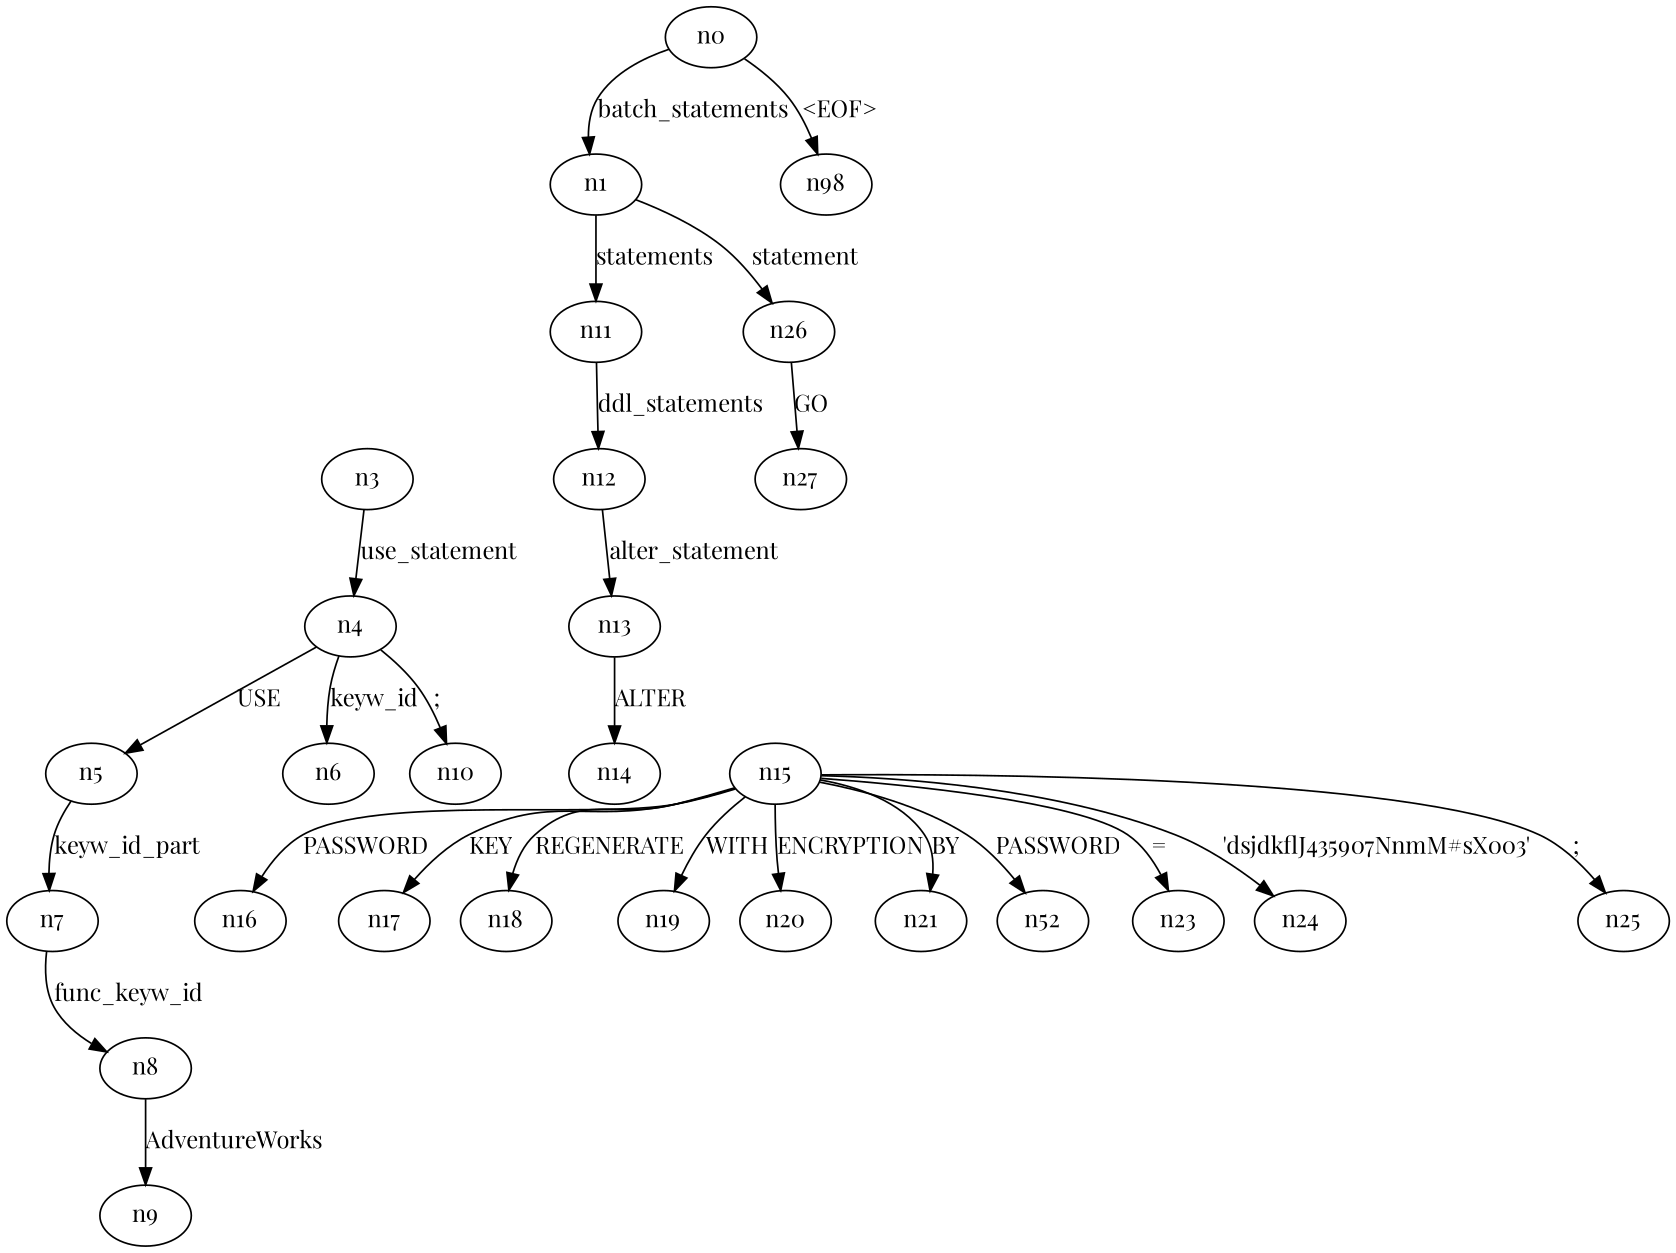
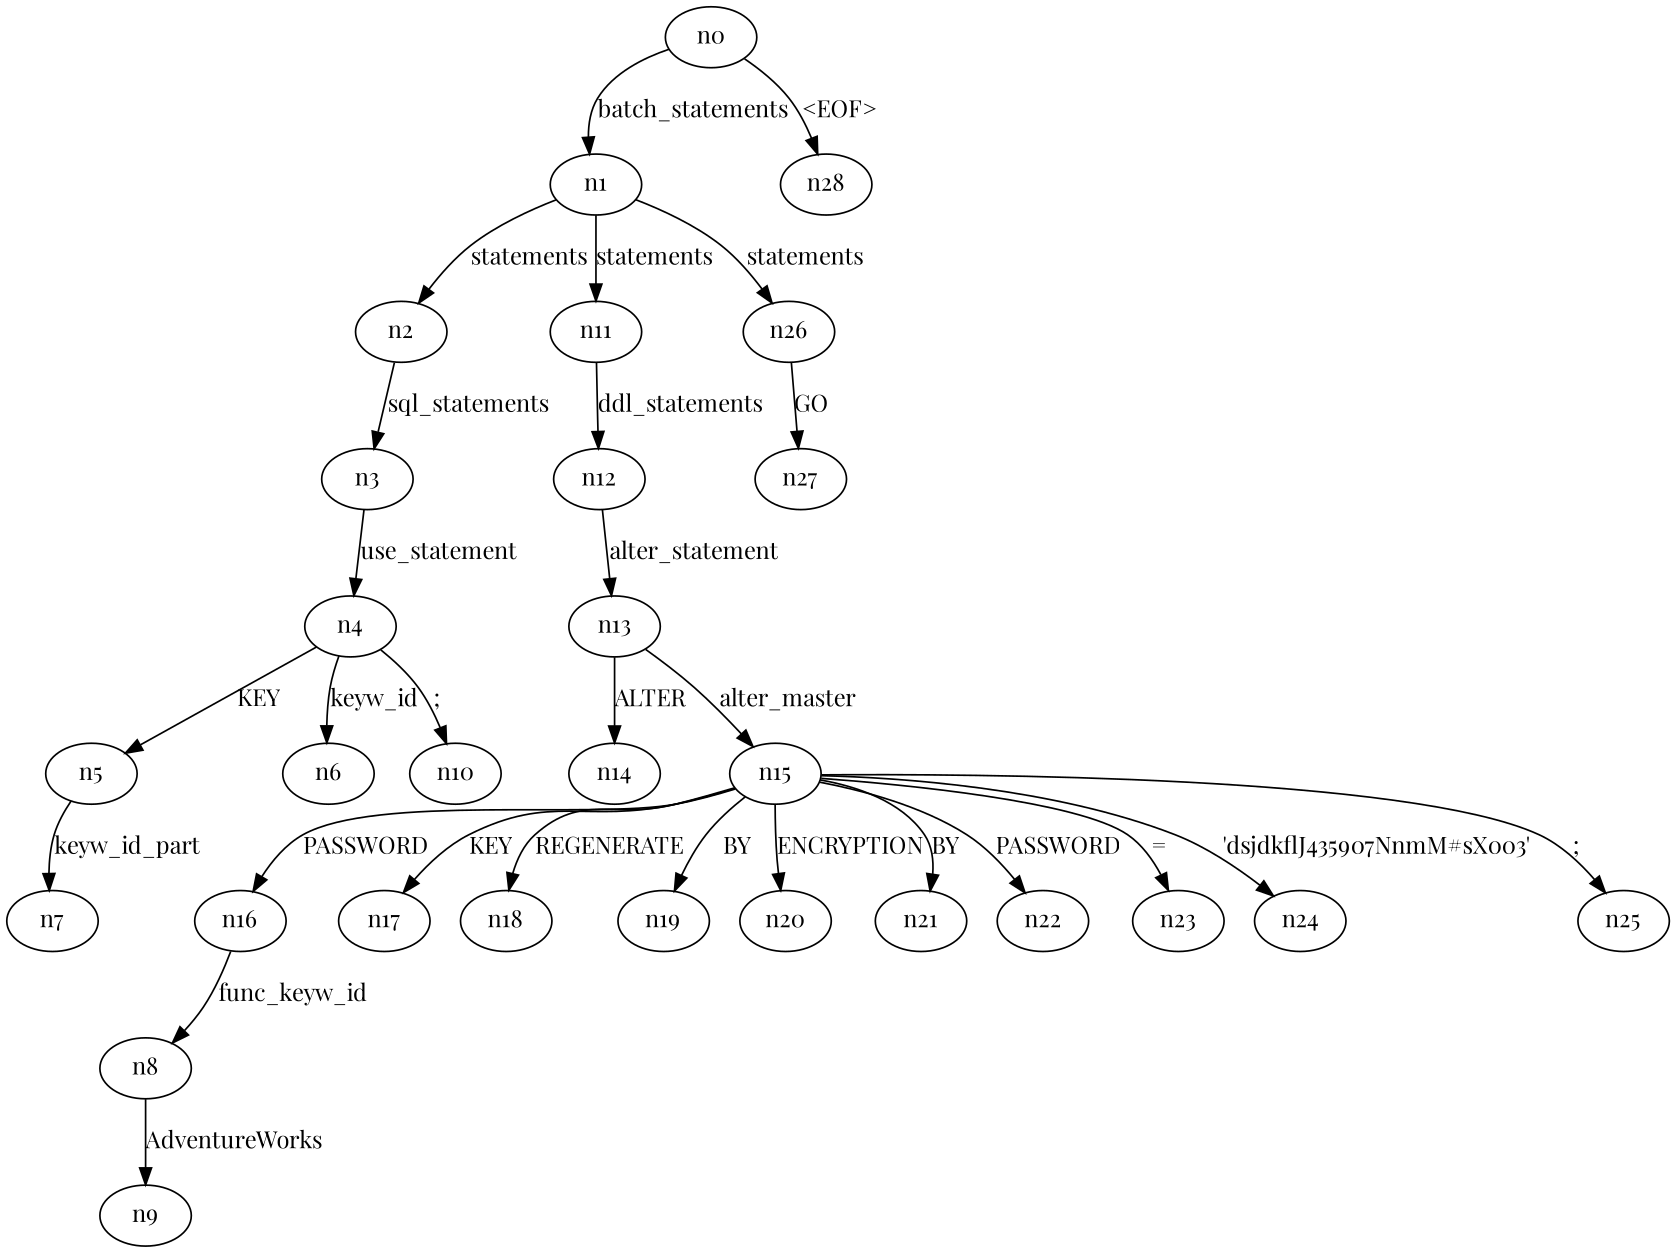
node "n98": label "n98" -> "n28"
edge "n1" -> "n26": label "statement" -> "statements"
node "n2": added
edge "n13" -> "n15": added, label "alter_master"
edge "n4" -> "n5": label "USE" -> "KEY"
edge "n15" -> "n19": label "WITH" -> "BY"
node "n52": label "n52" -> "n22"
edge "n7" -> "n8": now "n16" -> "n8"
